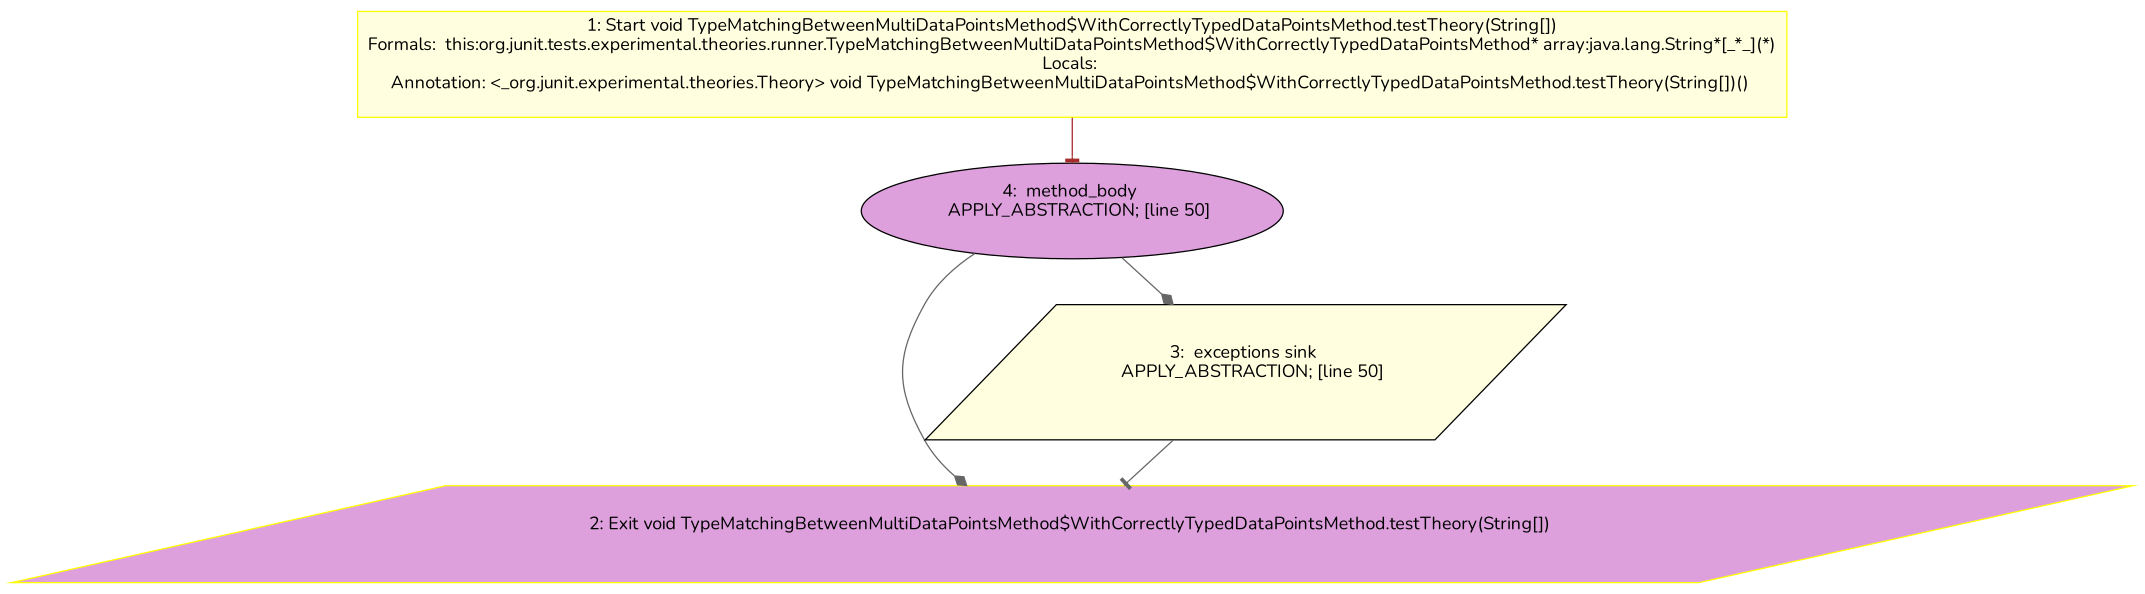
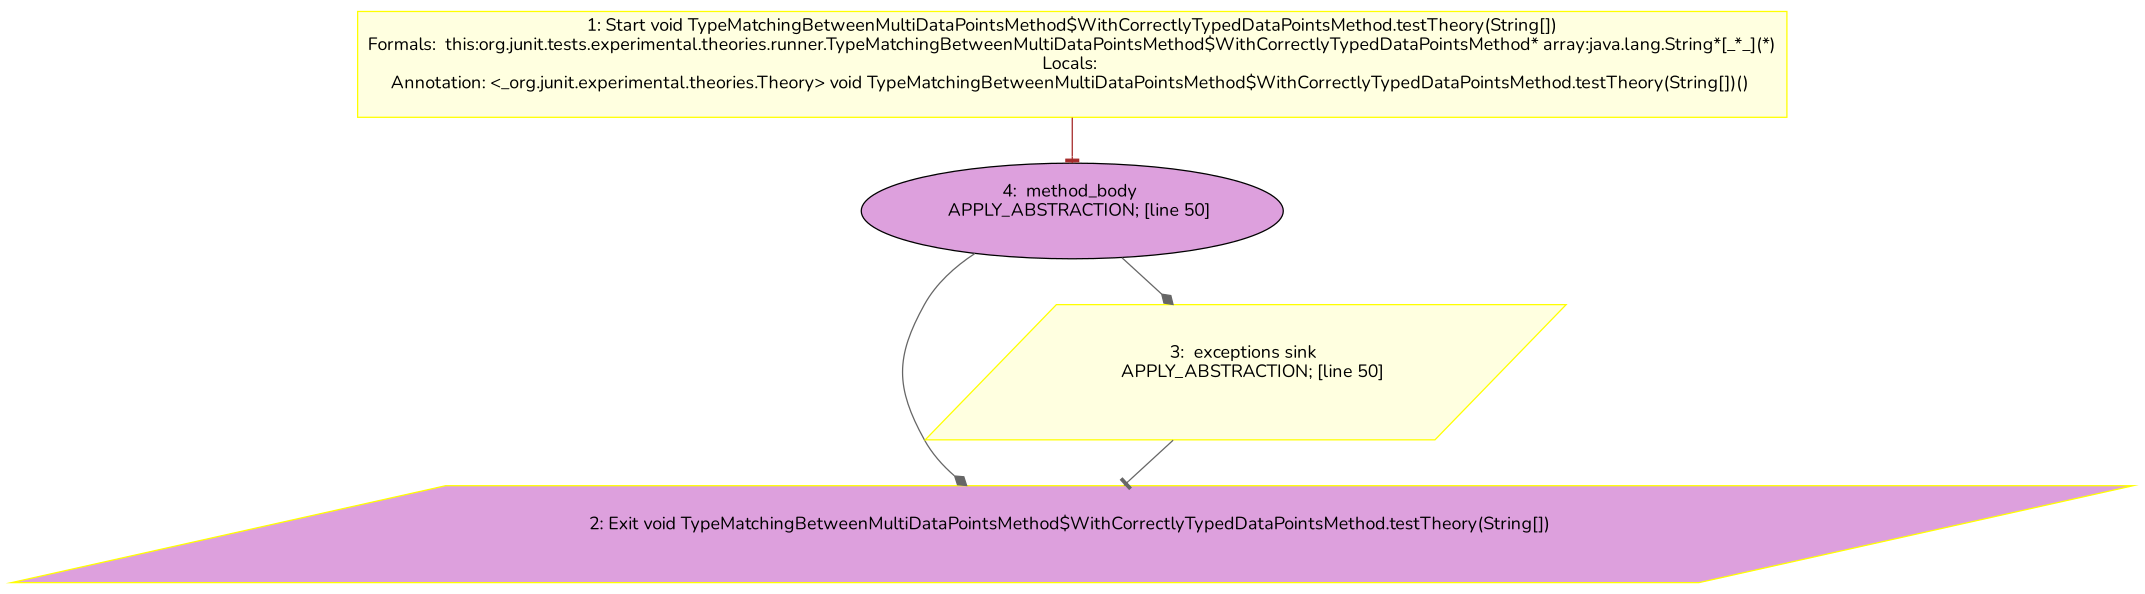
node "3:  exceptions sink APPLY_ABSTRACTION; [line 50]": color black -> yellow
